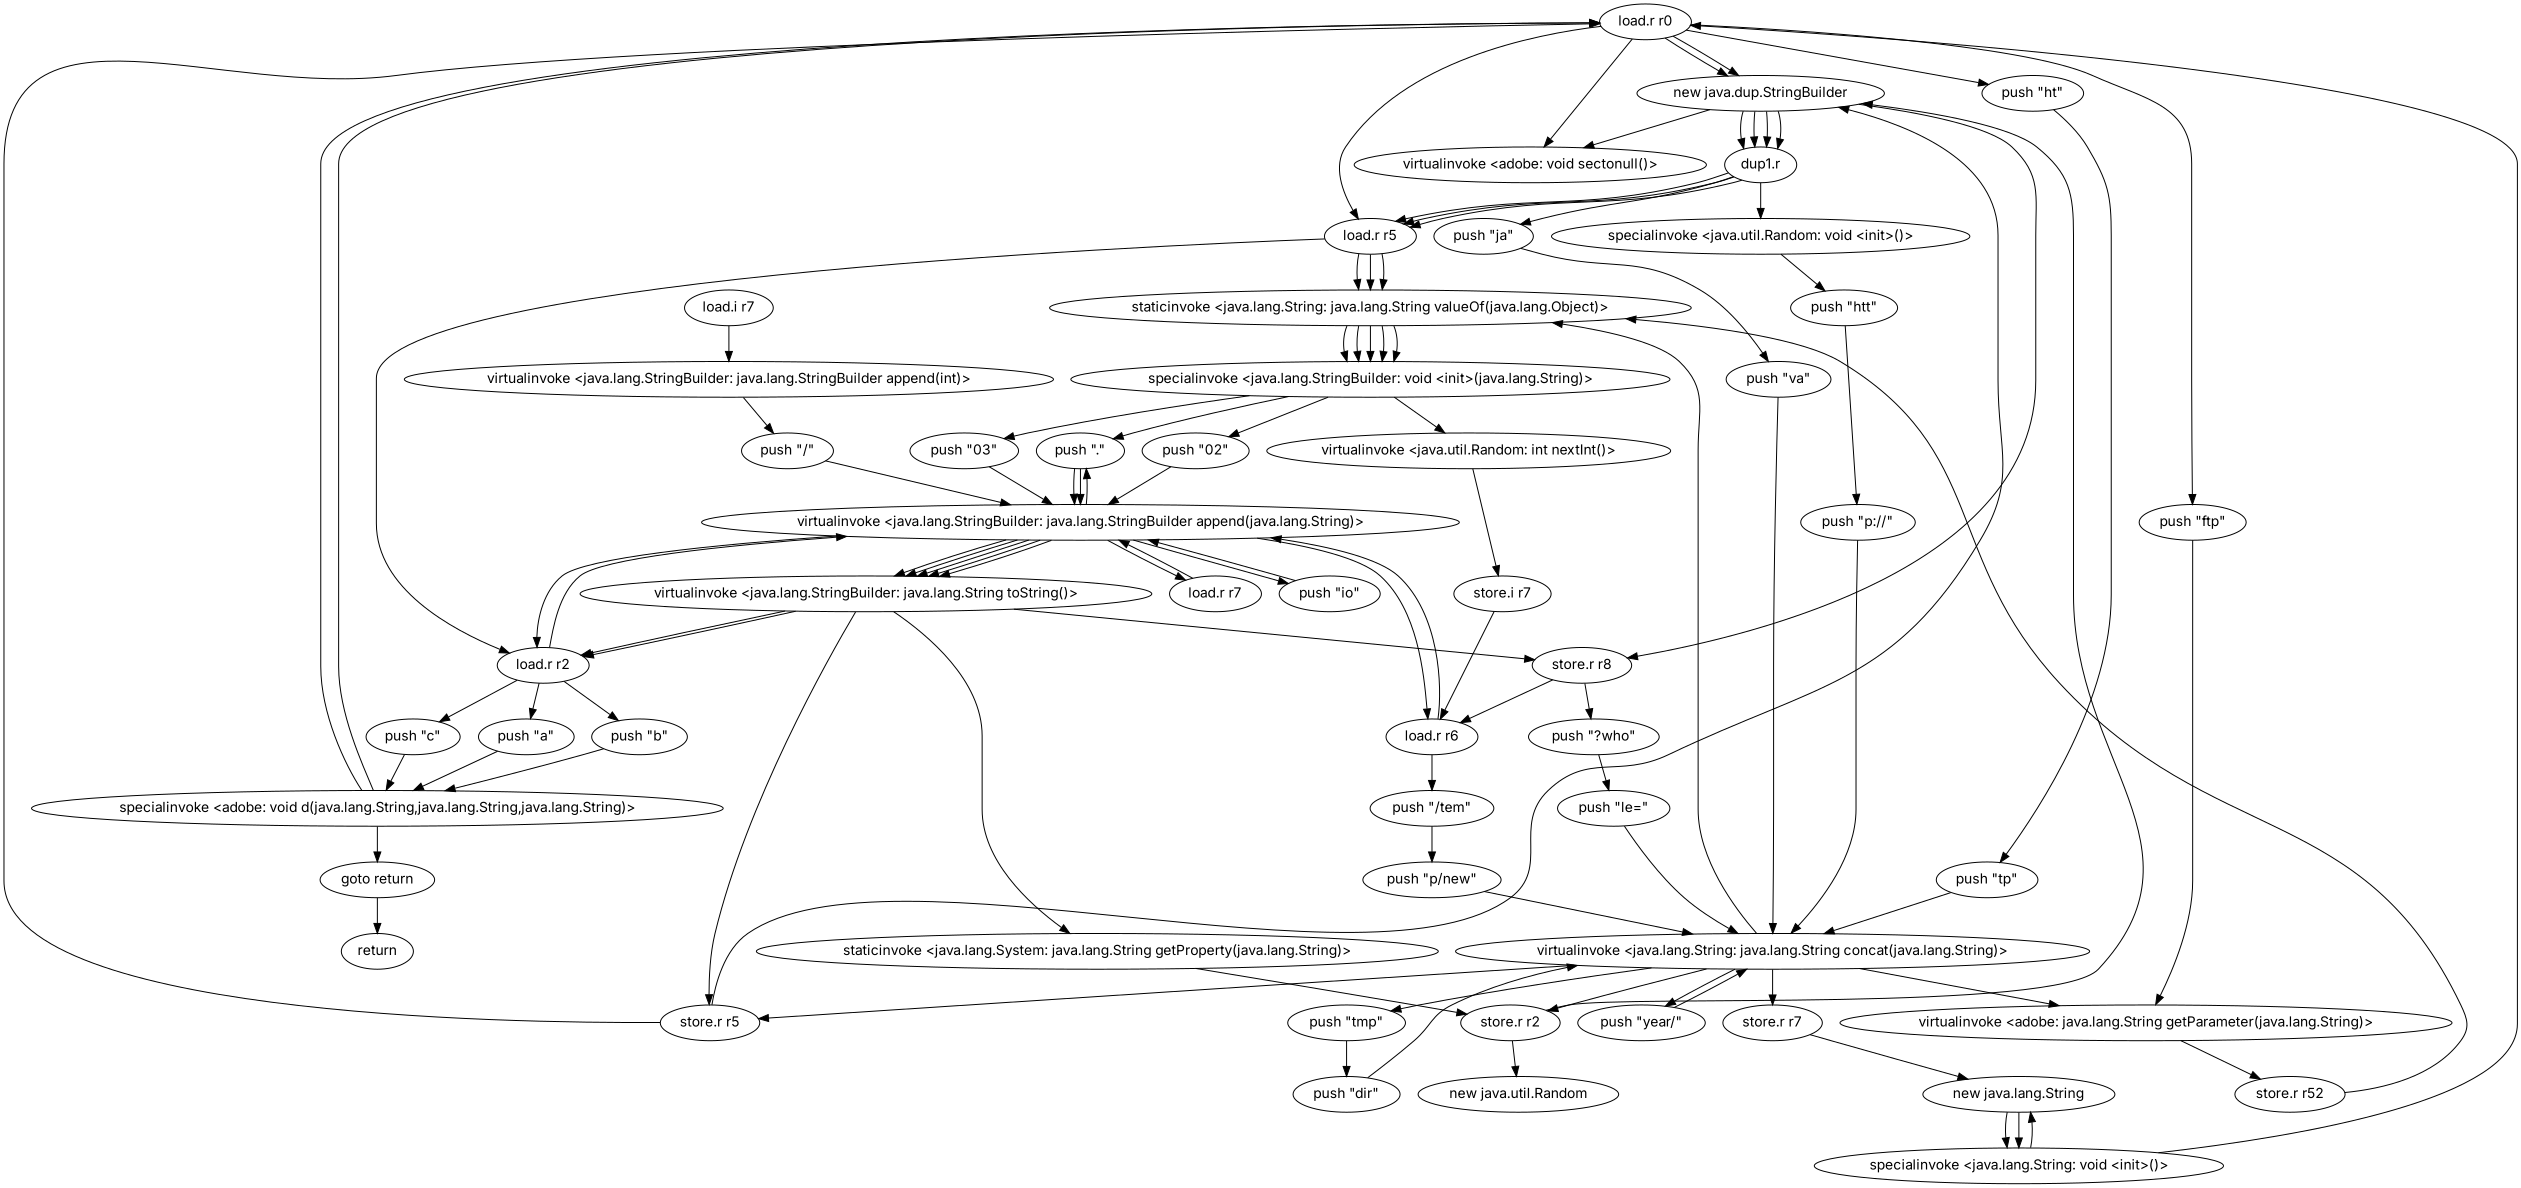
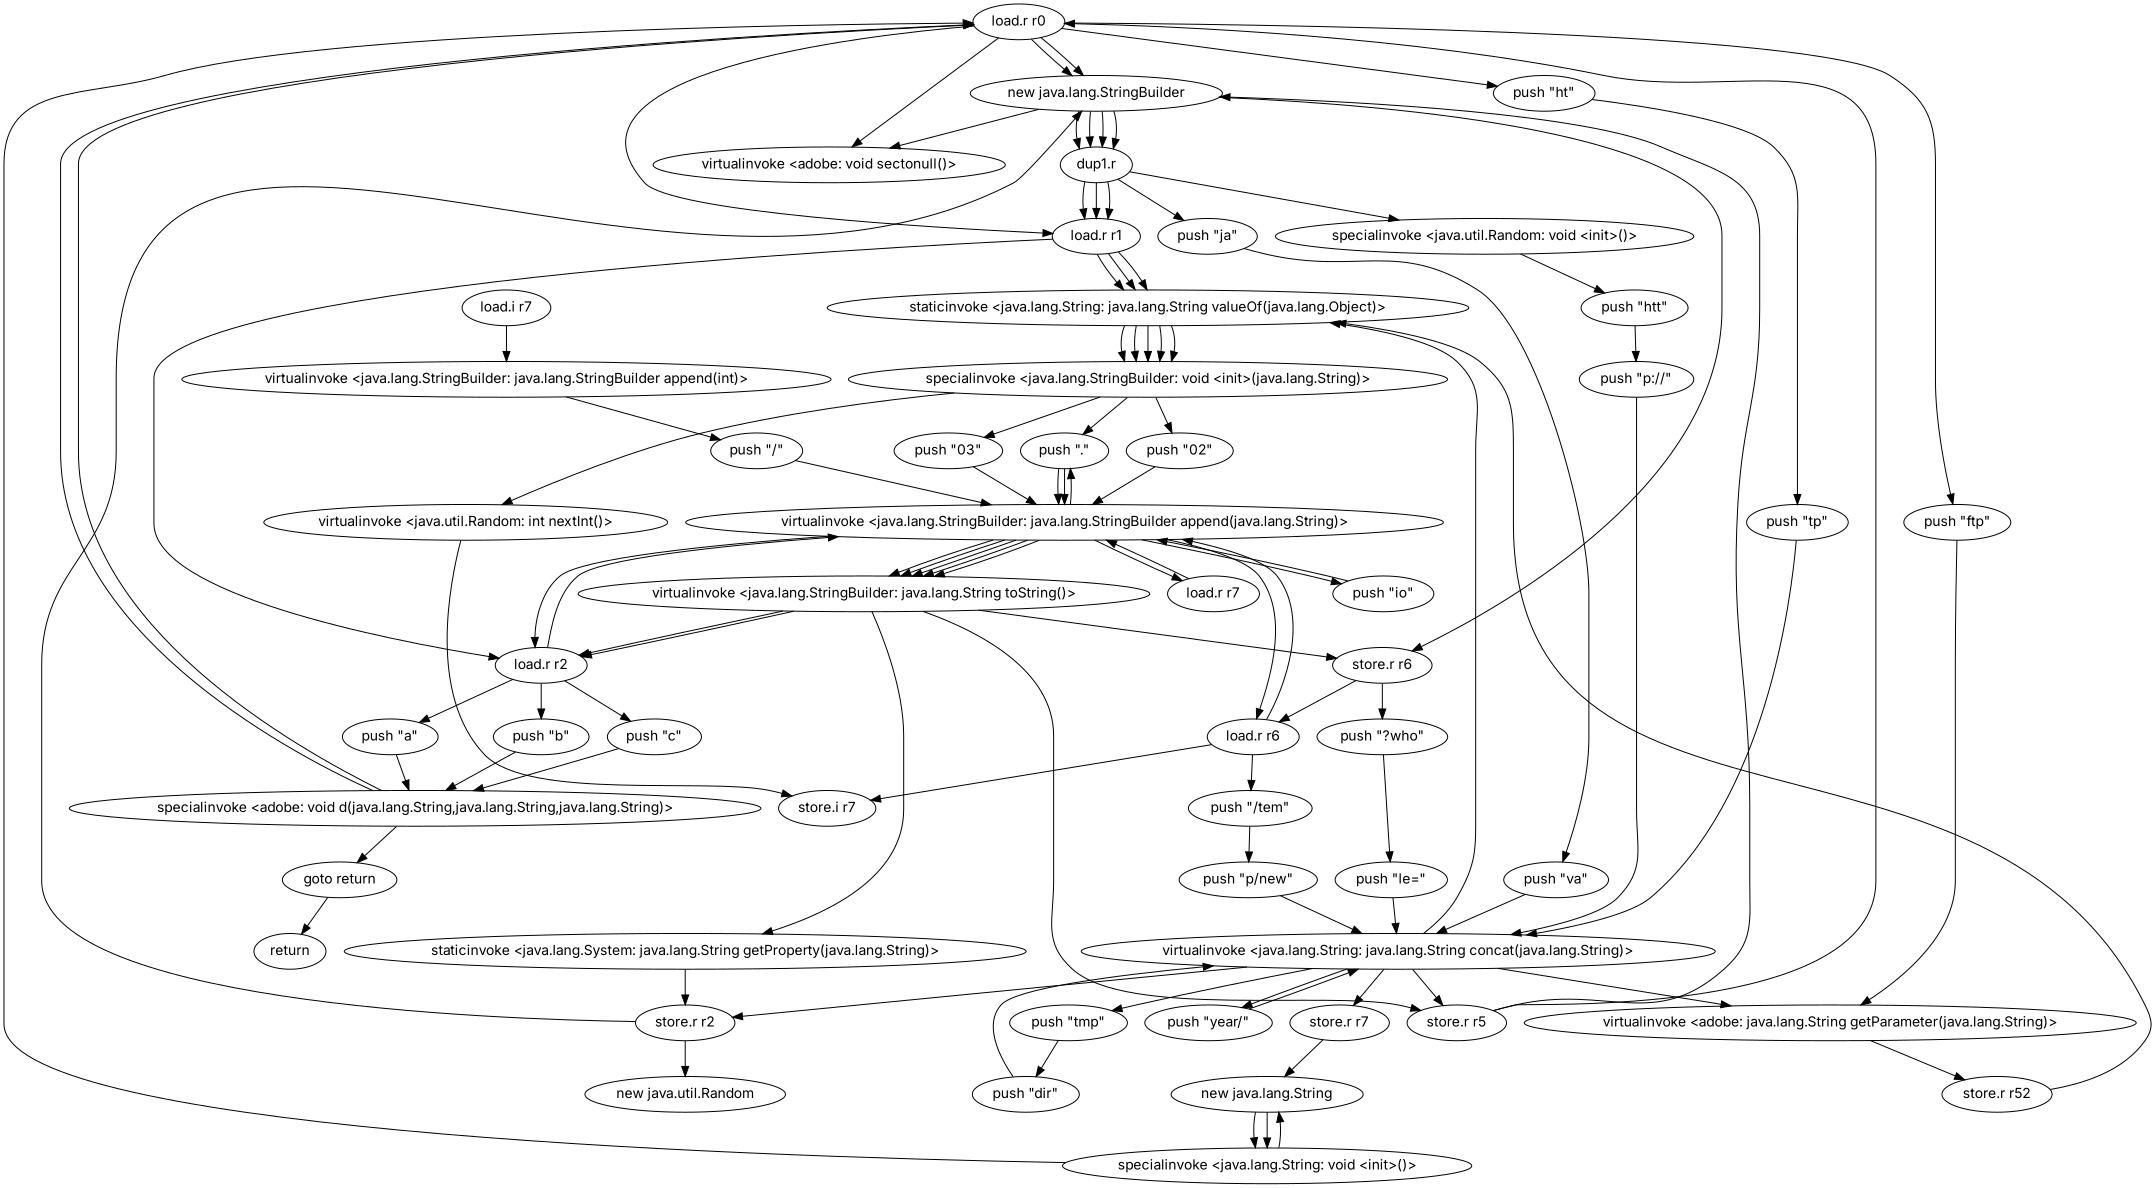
node "new java.dup.StringBuilder": label "new java.dup.StringBuilder" -> "new java.lang.StringBuilder"
node "load.r r5": label "load.r r5" -> "load.r r1"
edge "store.i r7" -> "load.r r6": reversed
node "store.r r8": label "store.r r8" -> "store.r r6"
